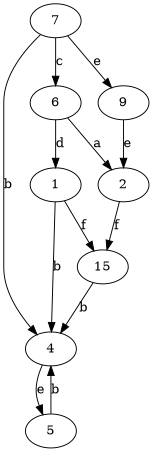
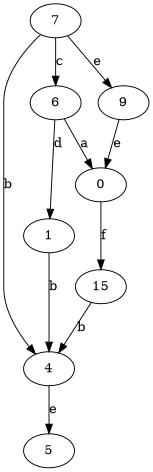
node "2": label "2" -> "0"
edge "1" -> "15": removed, label "f"
edge "5" -> "4": removed, label "b"
